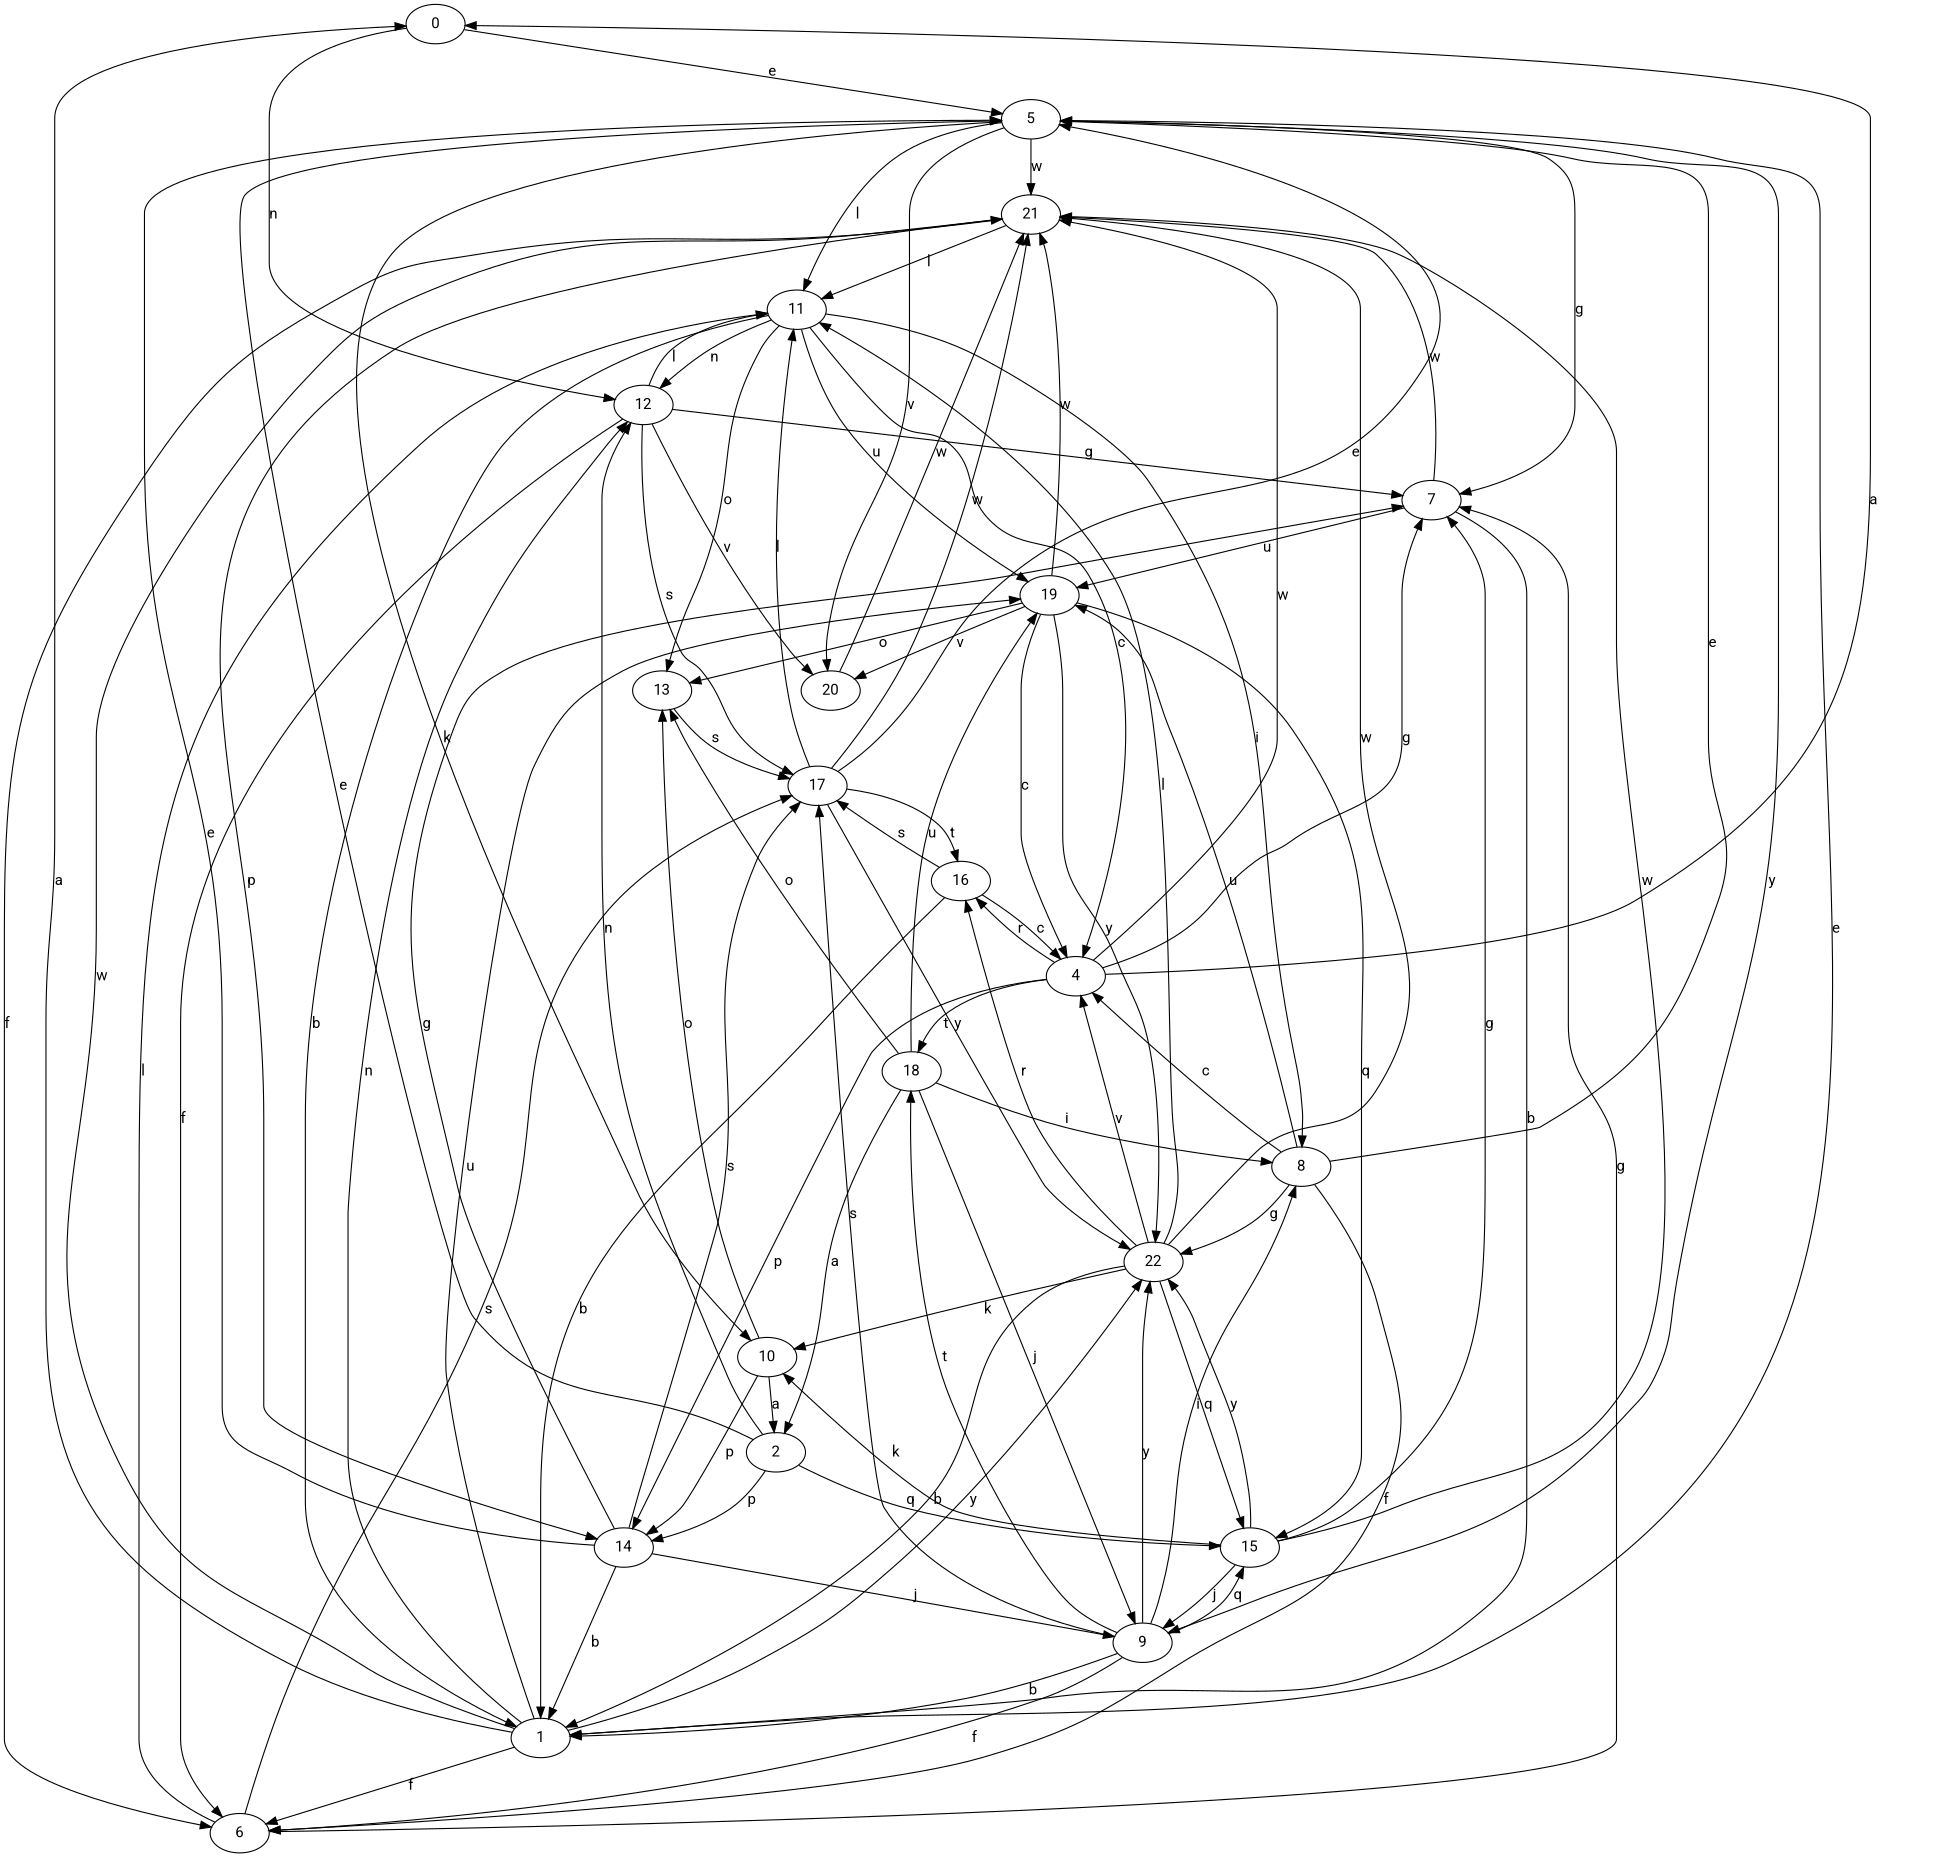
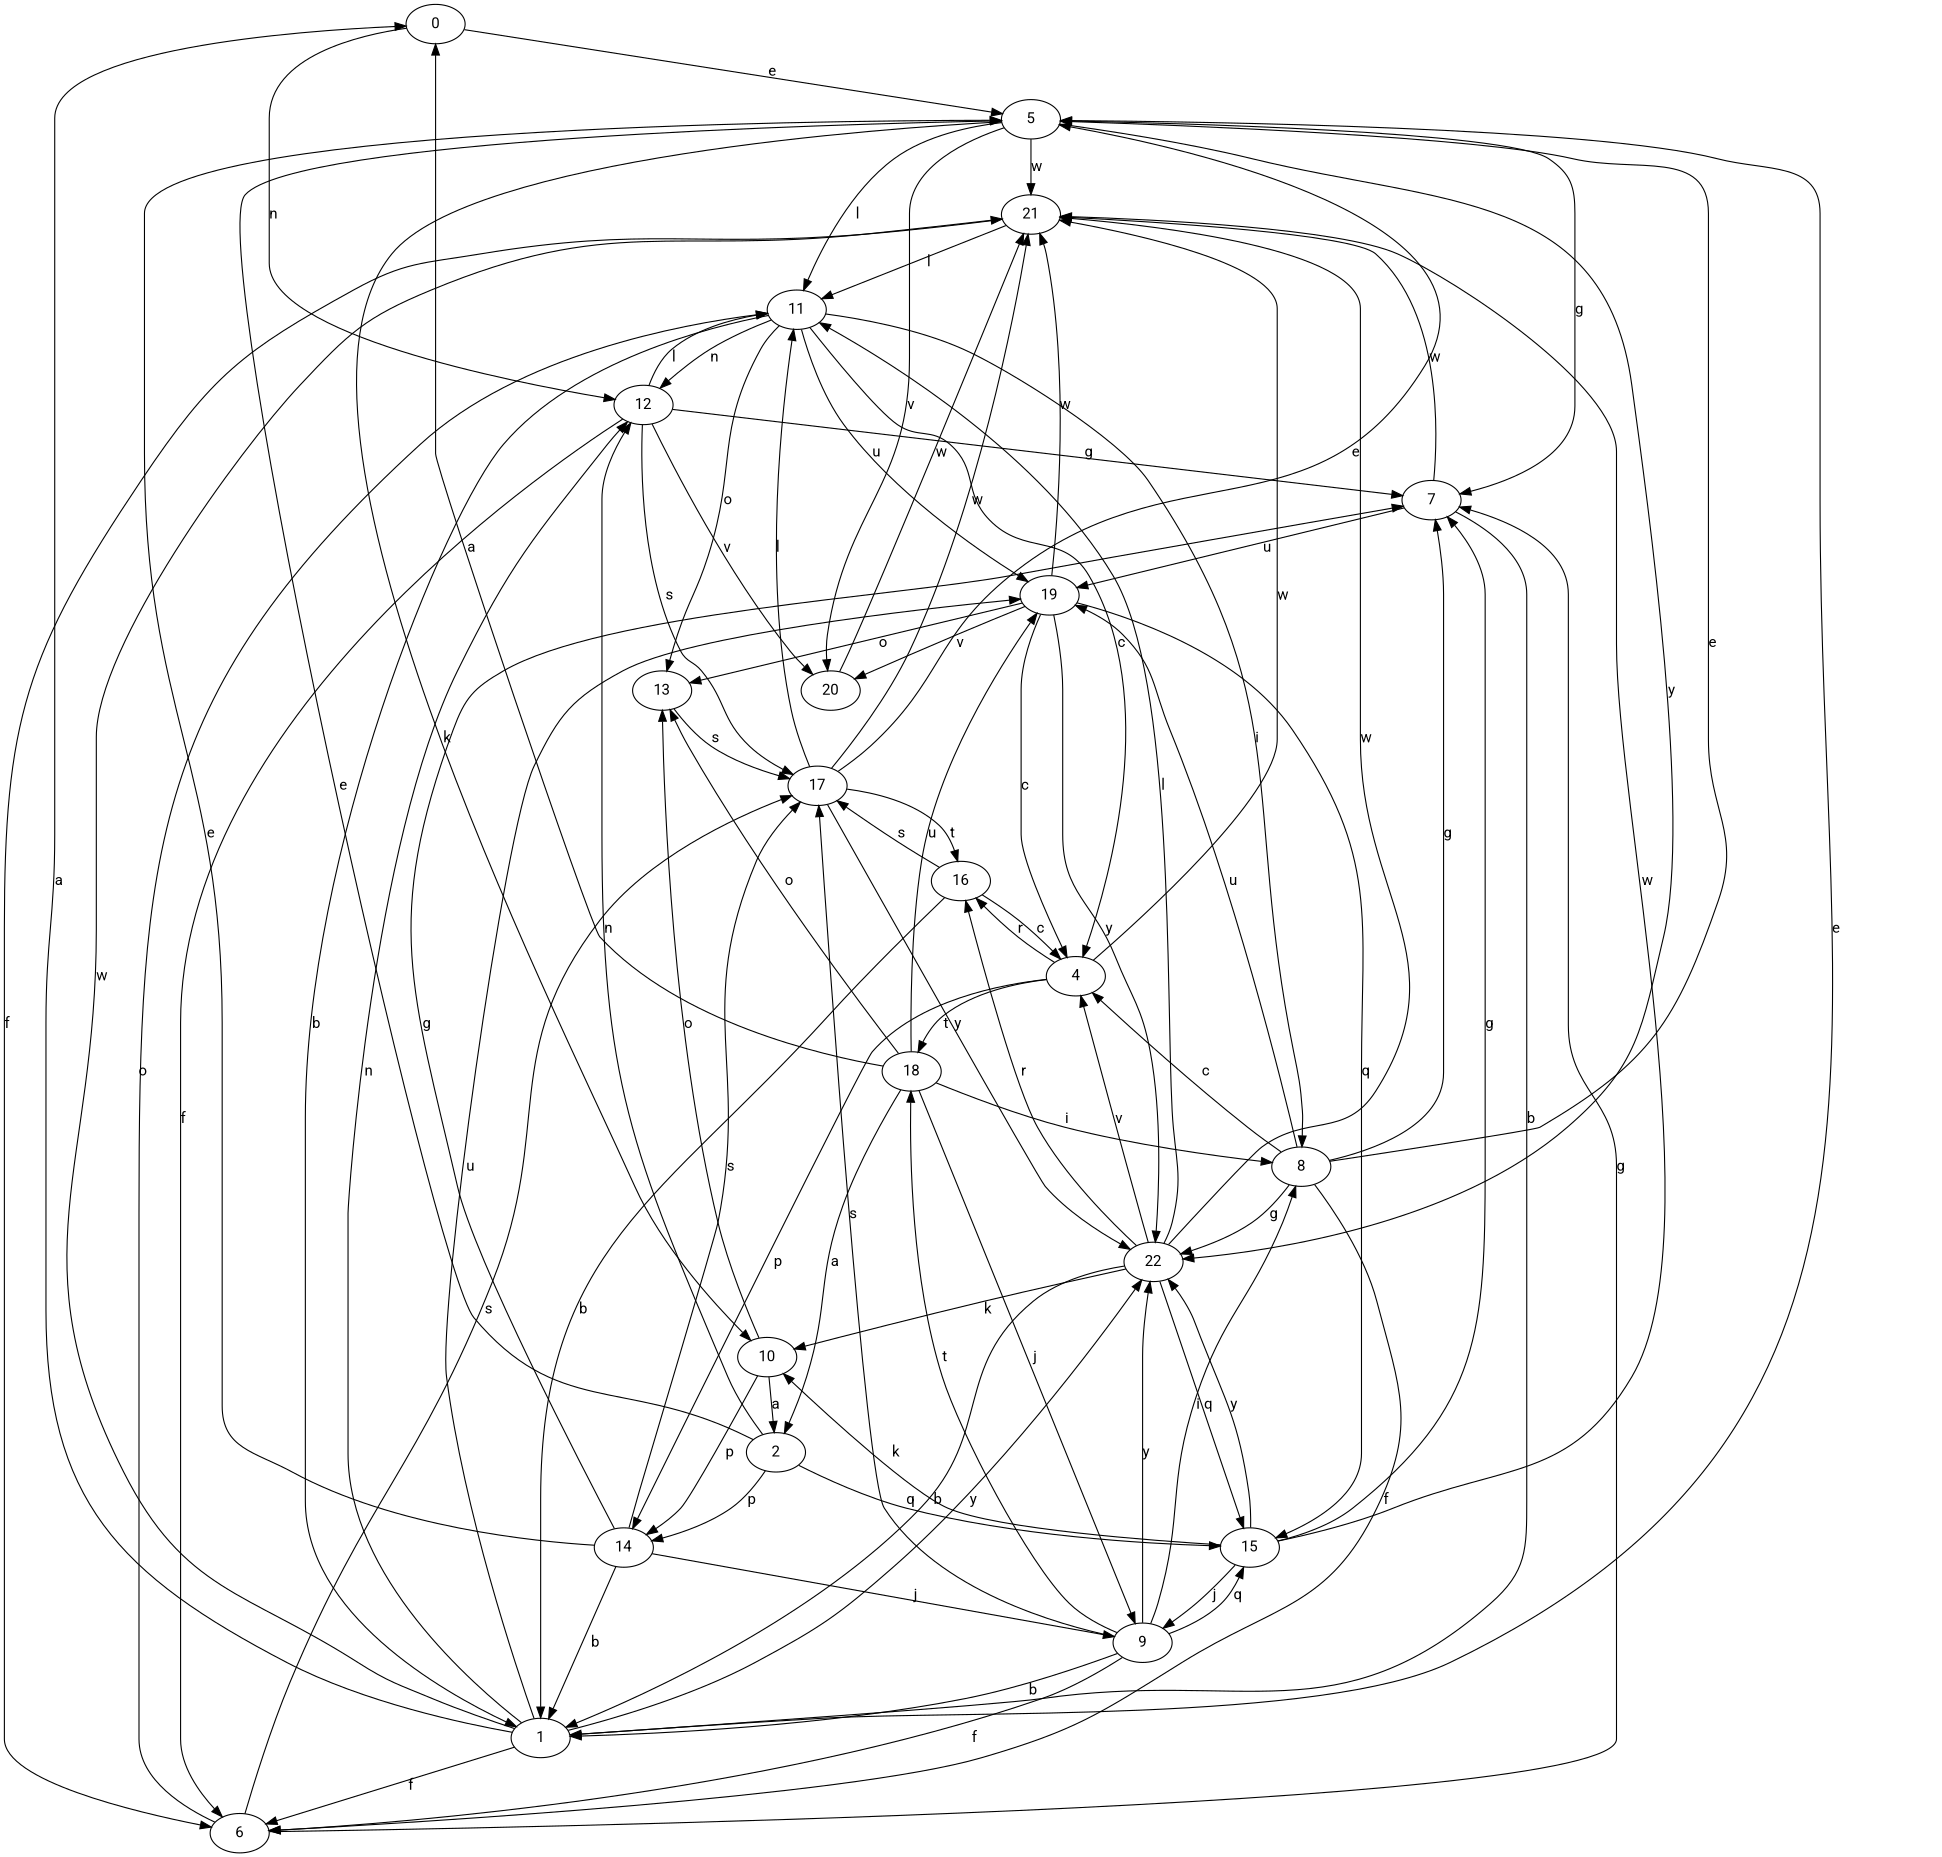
edge "4" -> "0": now "18" -> "0"
edge "5" -> "9": now "5" -> "22"
edge "21" -> "14": removed, label "p"
edge "4" -> "7": now "8" -> "7"
edge "6" -> "11": label "l" -> "o"
